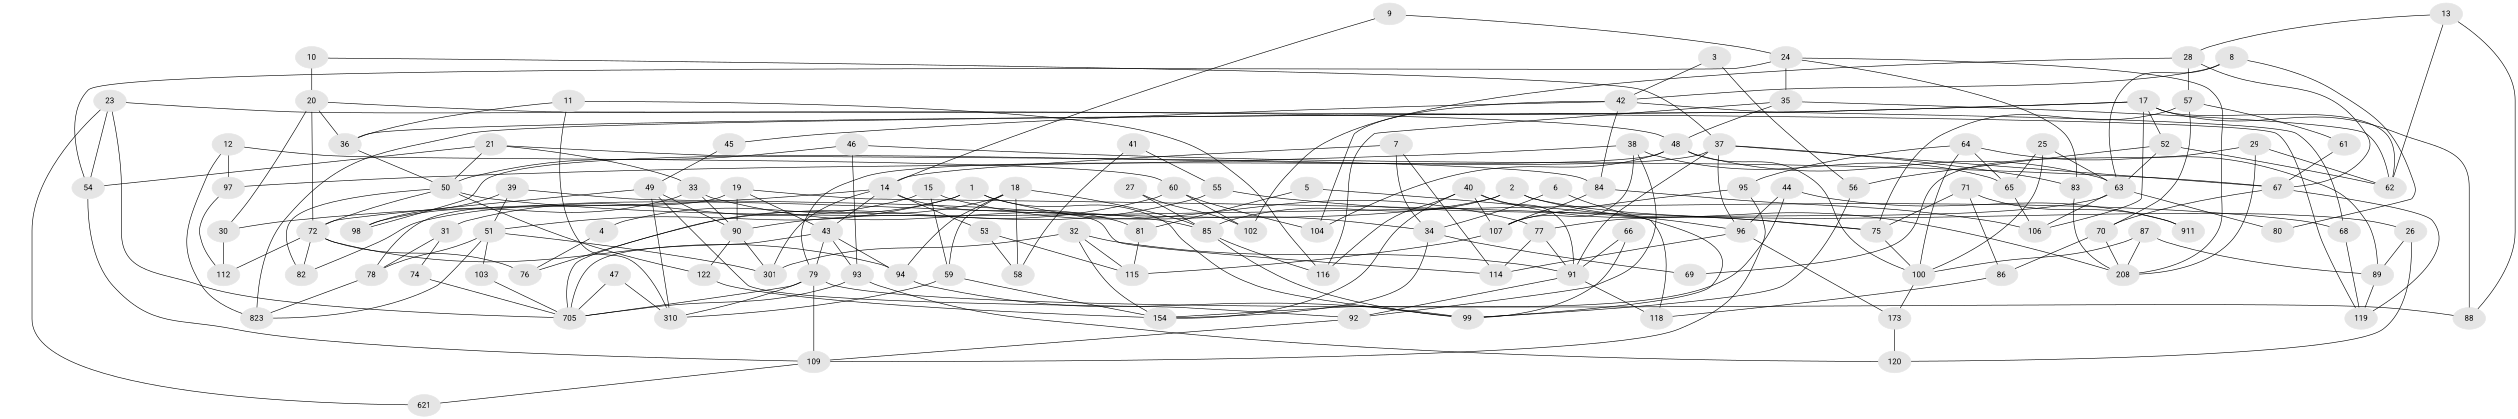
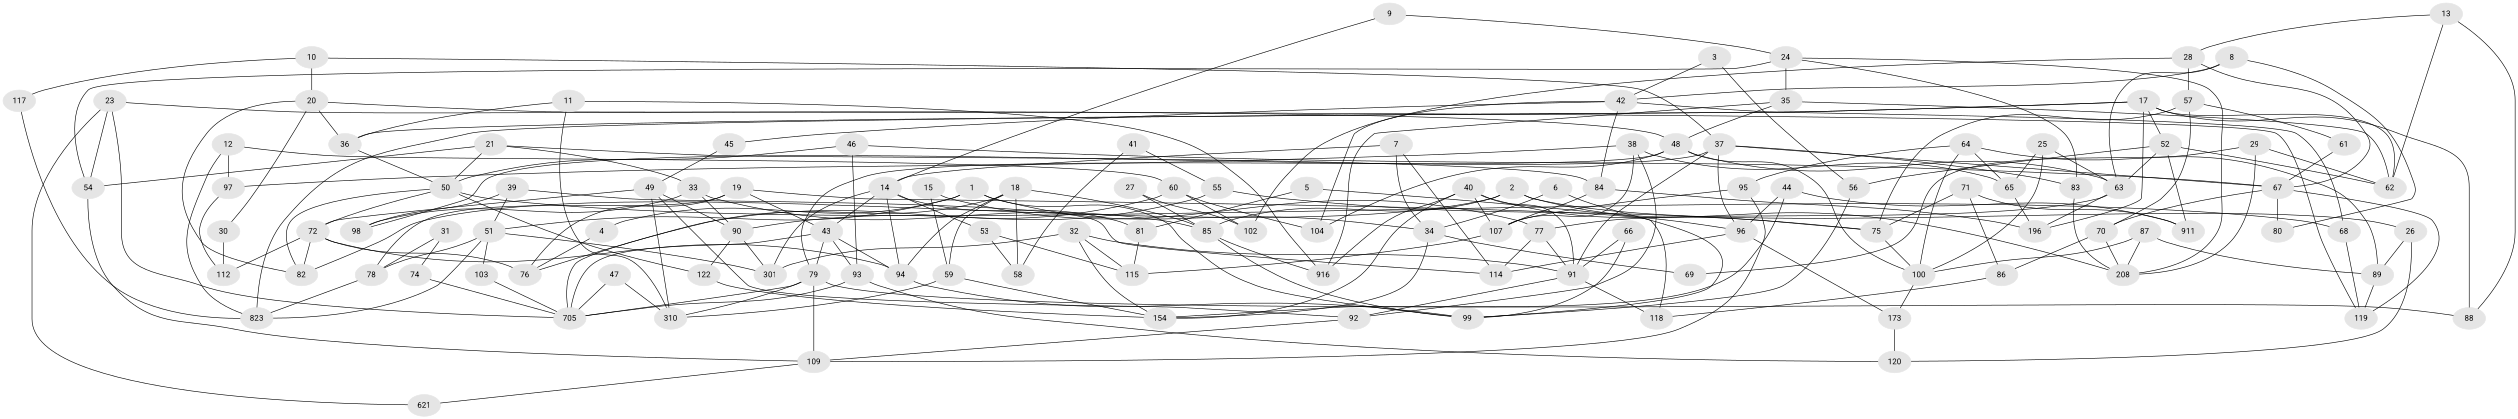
node "117": added
edge "20" -- "72": now "20" -- "82"
edge "52" -- "911": added
edge "14" -- "30": now "14" -- "94"
edge "63" -- "80": now "67" -- "80"
edge "15" -- "31": removed
edge "19" -- "90": now "19" -- "76"
node "106": label "106" -> "196"
node "116": label "116" -> "916"
